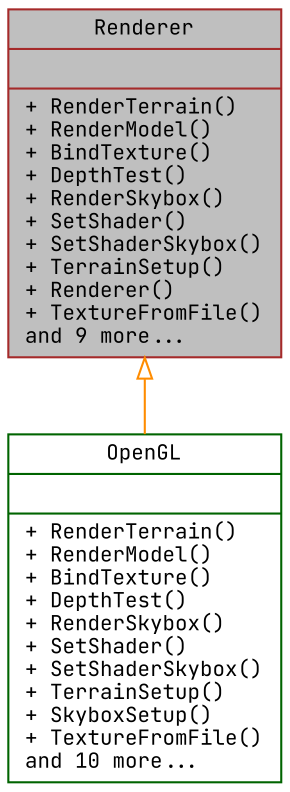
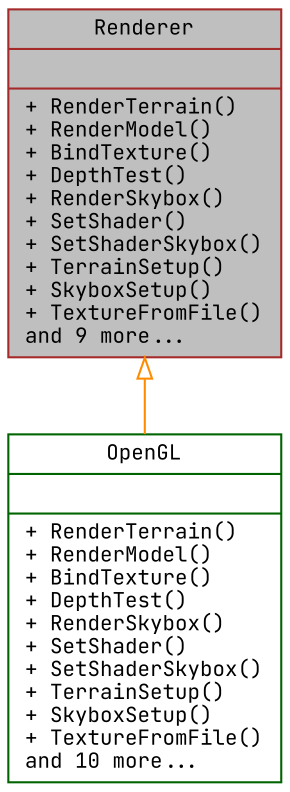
node "Renderer": text "+ Renderer()" -> "+ SkyboxSetup()"
